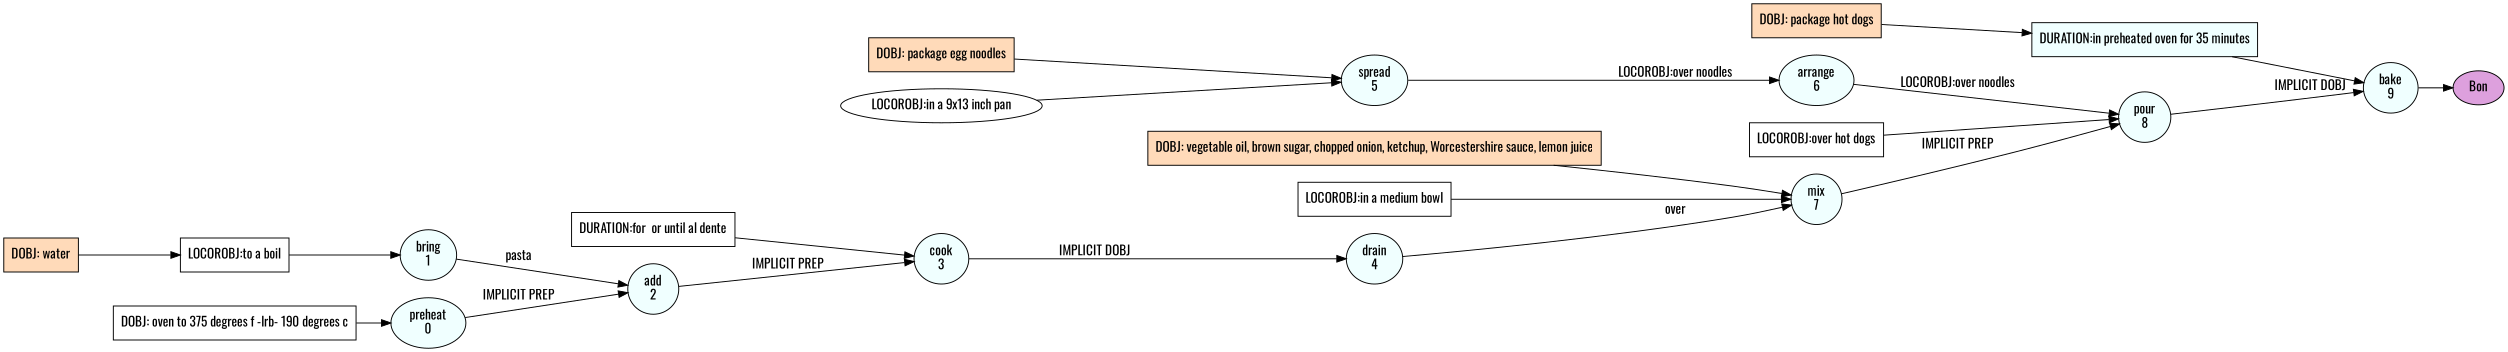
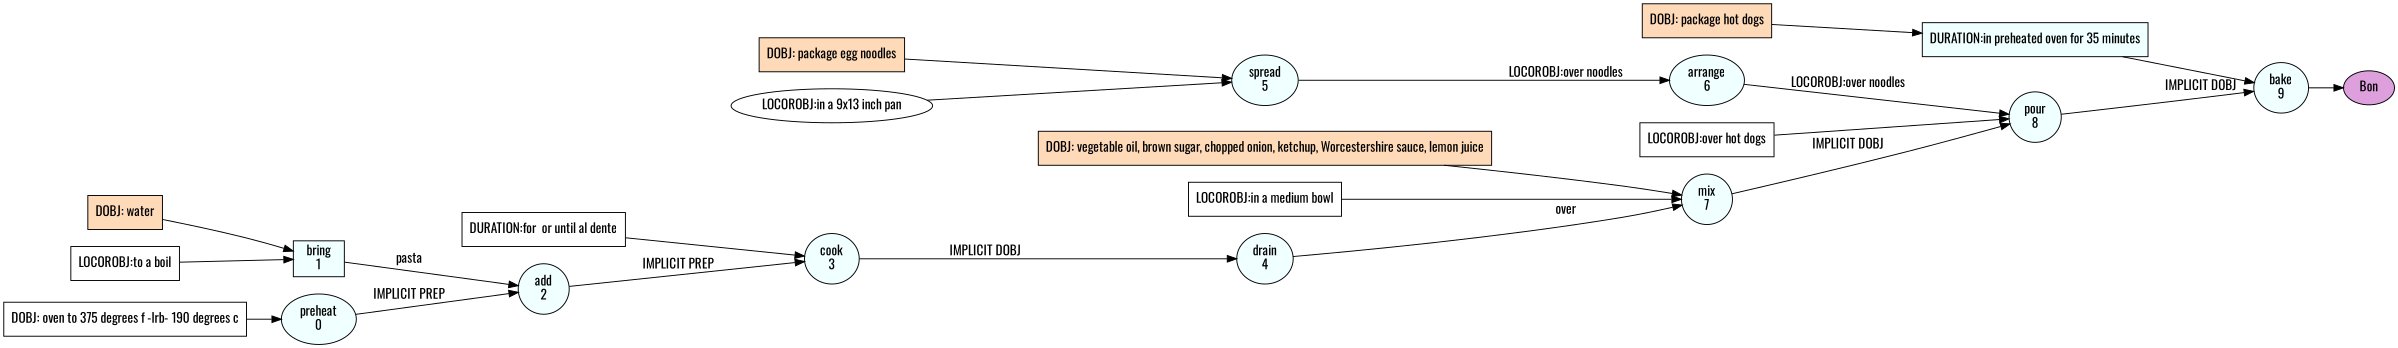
edge "mix 7" -> "pour 8": label "IMPLICIT PREP" -> "IMPLICIT DOBJ"
edge "DOBJ: water" -> "LOCOROBJ:to a boil": now "DOBJ: water" -> "bring 1"
node "bring 1": shape ellipse -> box
